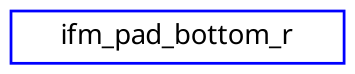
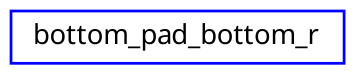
node "ifm_pad_bottom_r": label "ifm_pad_bottom_r" -> "bottom_pad_bottom_r"
